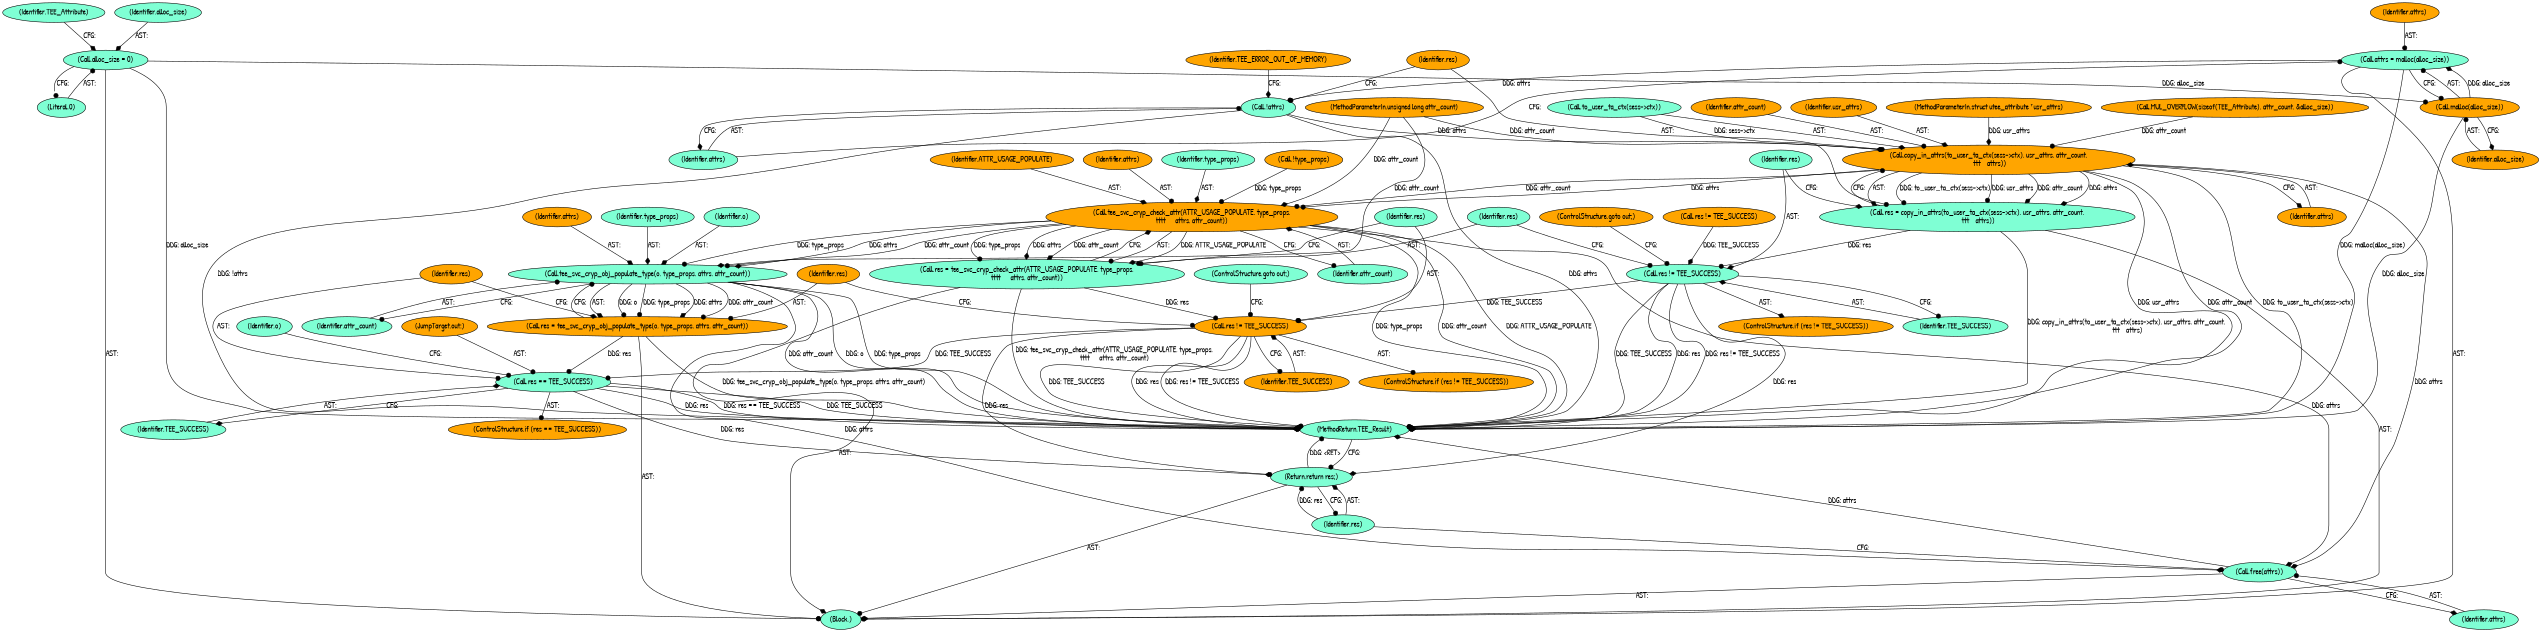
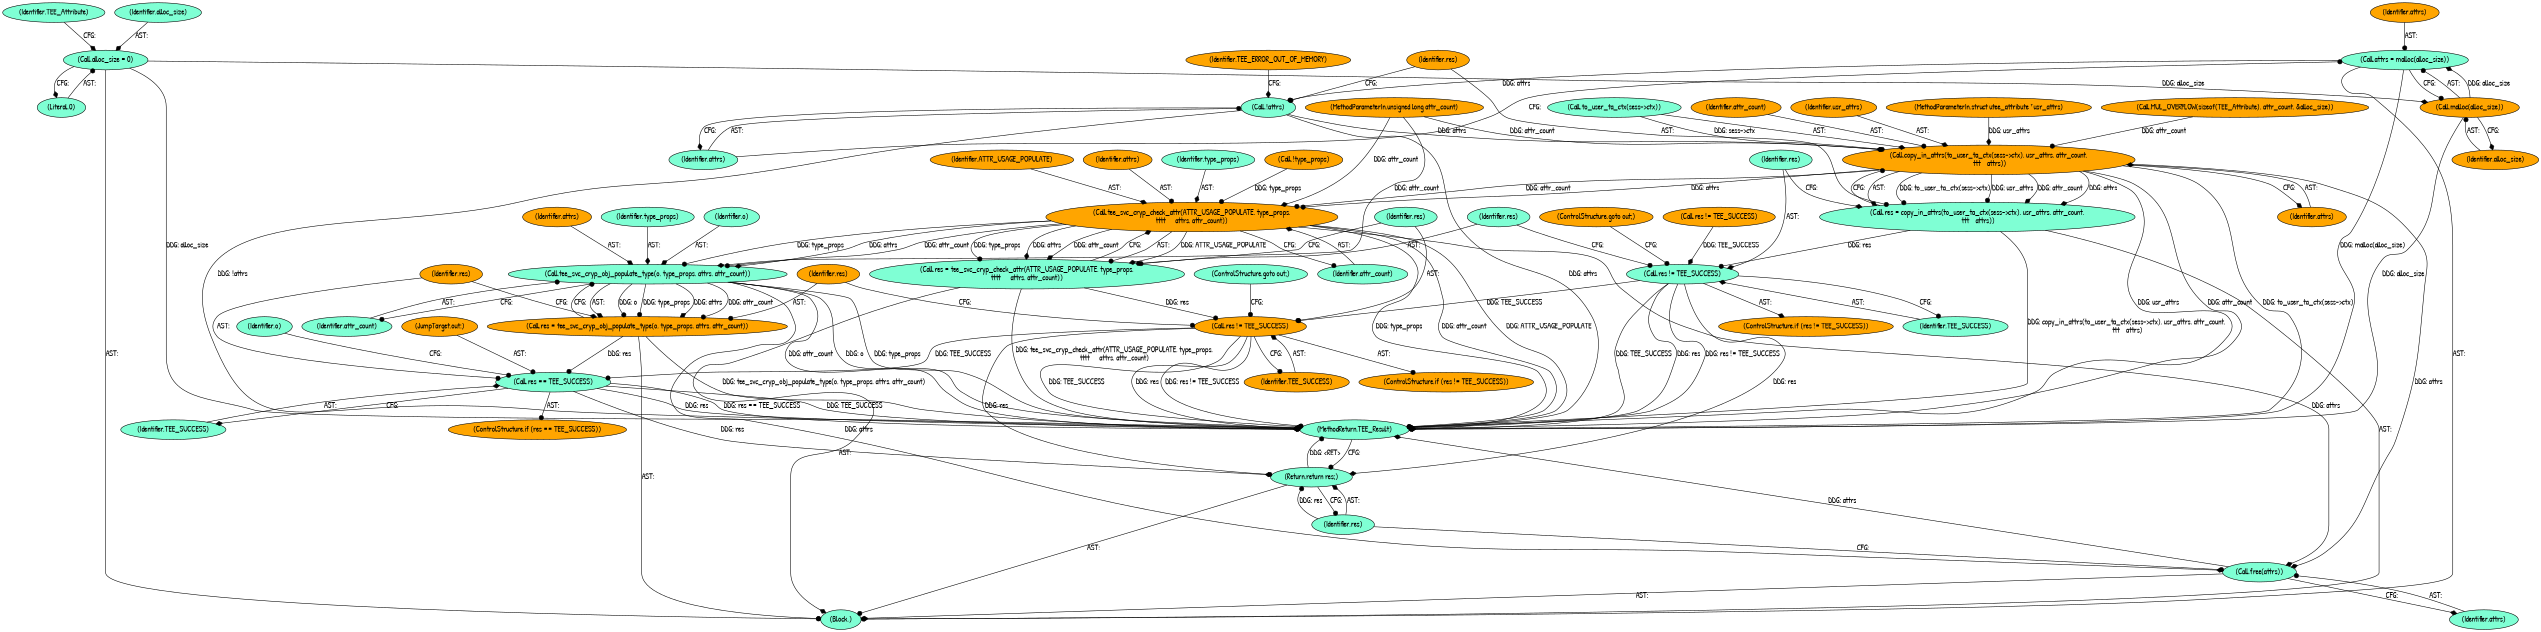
edge "(Call,alloc_size = 0)" -> "(Literal,0)": arrowhead dot -> diamond
edge "(Call,alloc_size = 0)" -> "(Call,malloc(alloc_size))": arrowhead dot -> diamond
